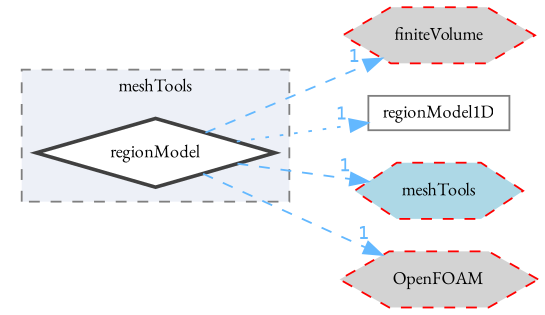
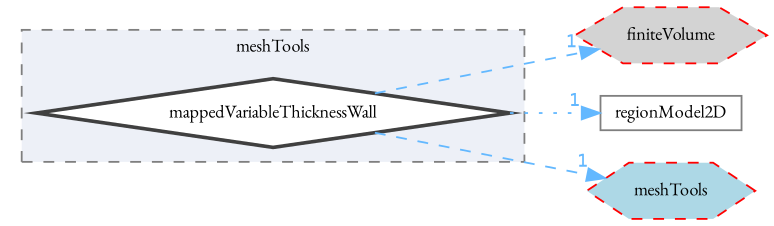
node "regionModel1D": label "regionModel1D" -> "regionModel2D"
node "regionModel": label "regionModel" -> "mappedVariableThicknessWall"
node "OpenFOAM": removed
